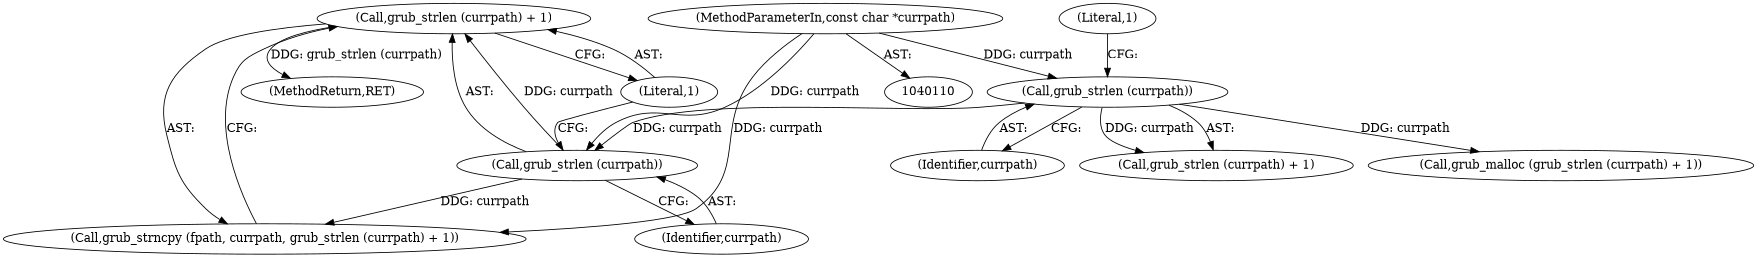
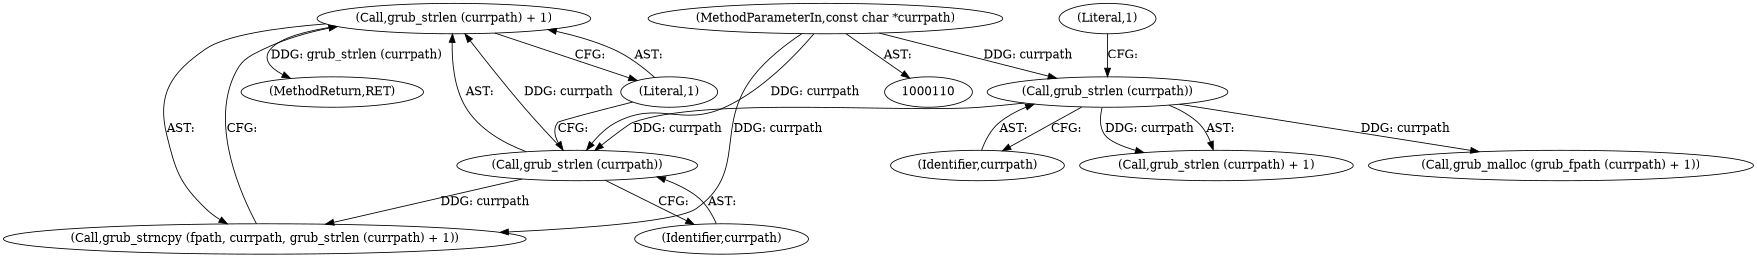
node "1040110": label "1040110" -> "1000110"
node "(Call,grub_malloc (grub_strlen (currpath) + 1))": label "(Call,grub_malloc (grub_strlen (currpath) + 1))" -> "(Call,grub_malloc (grub_fpath (currpath) + 1))"
